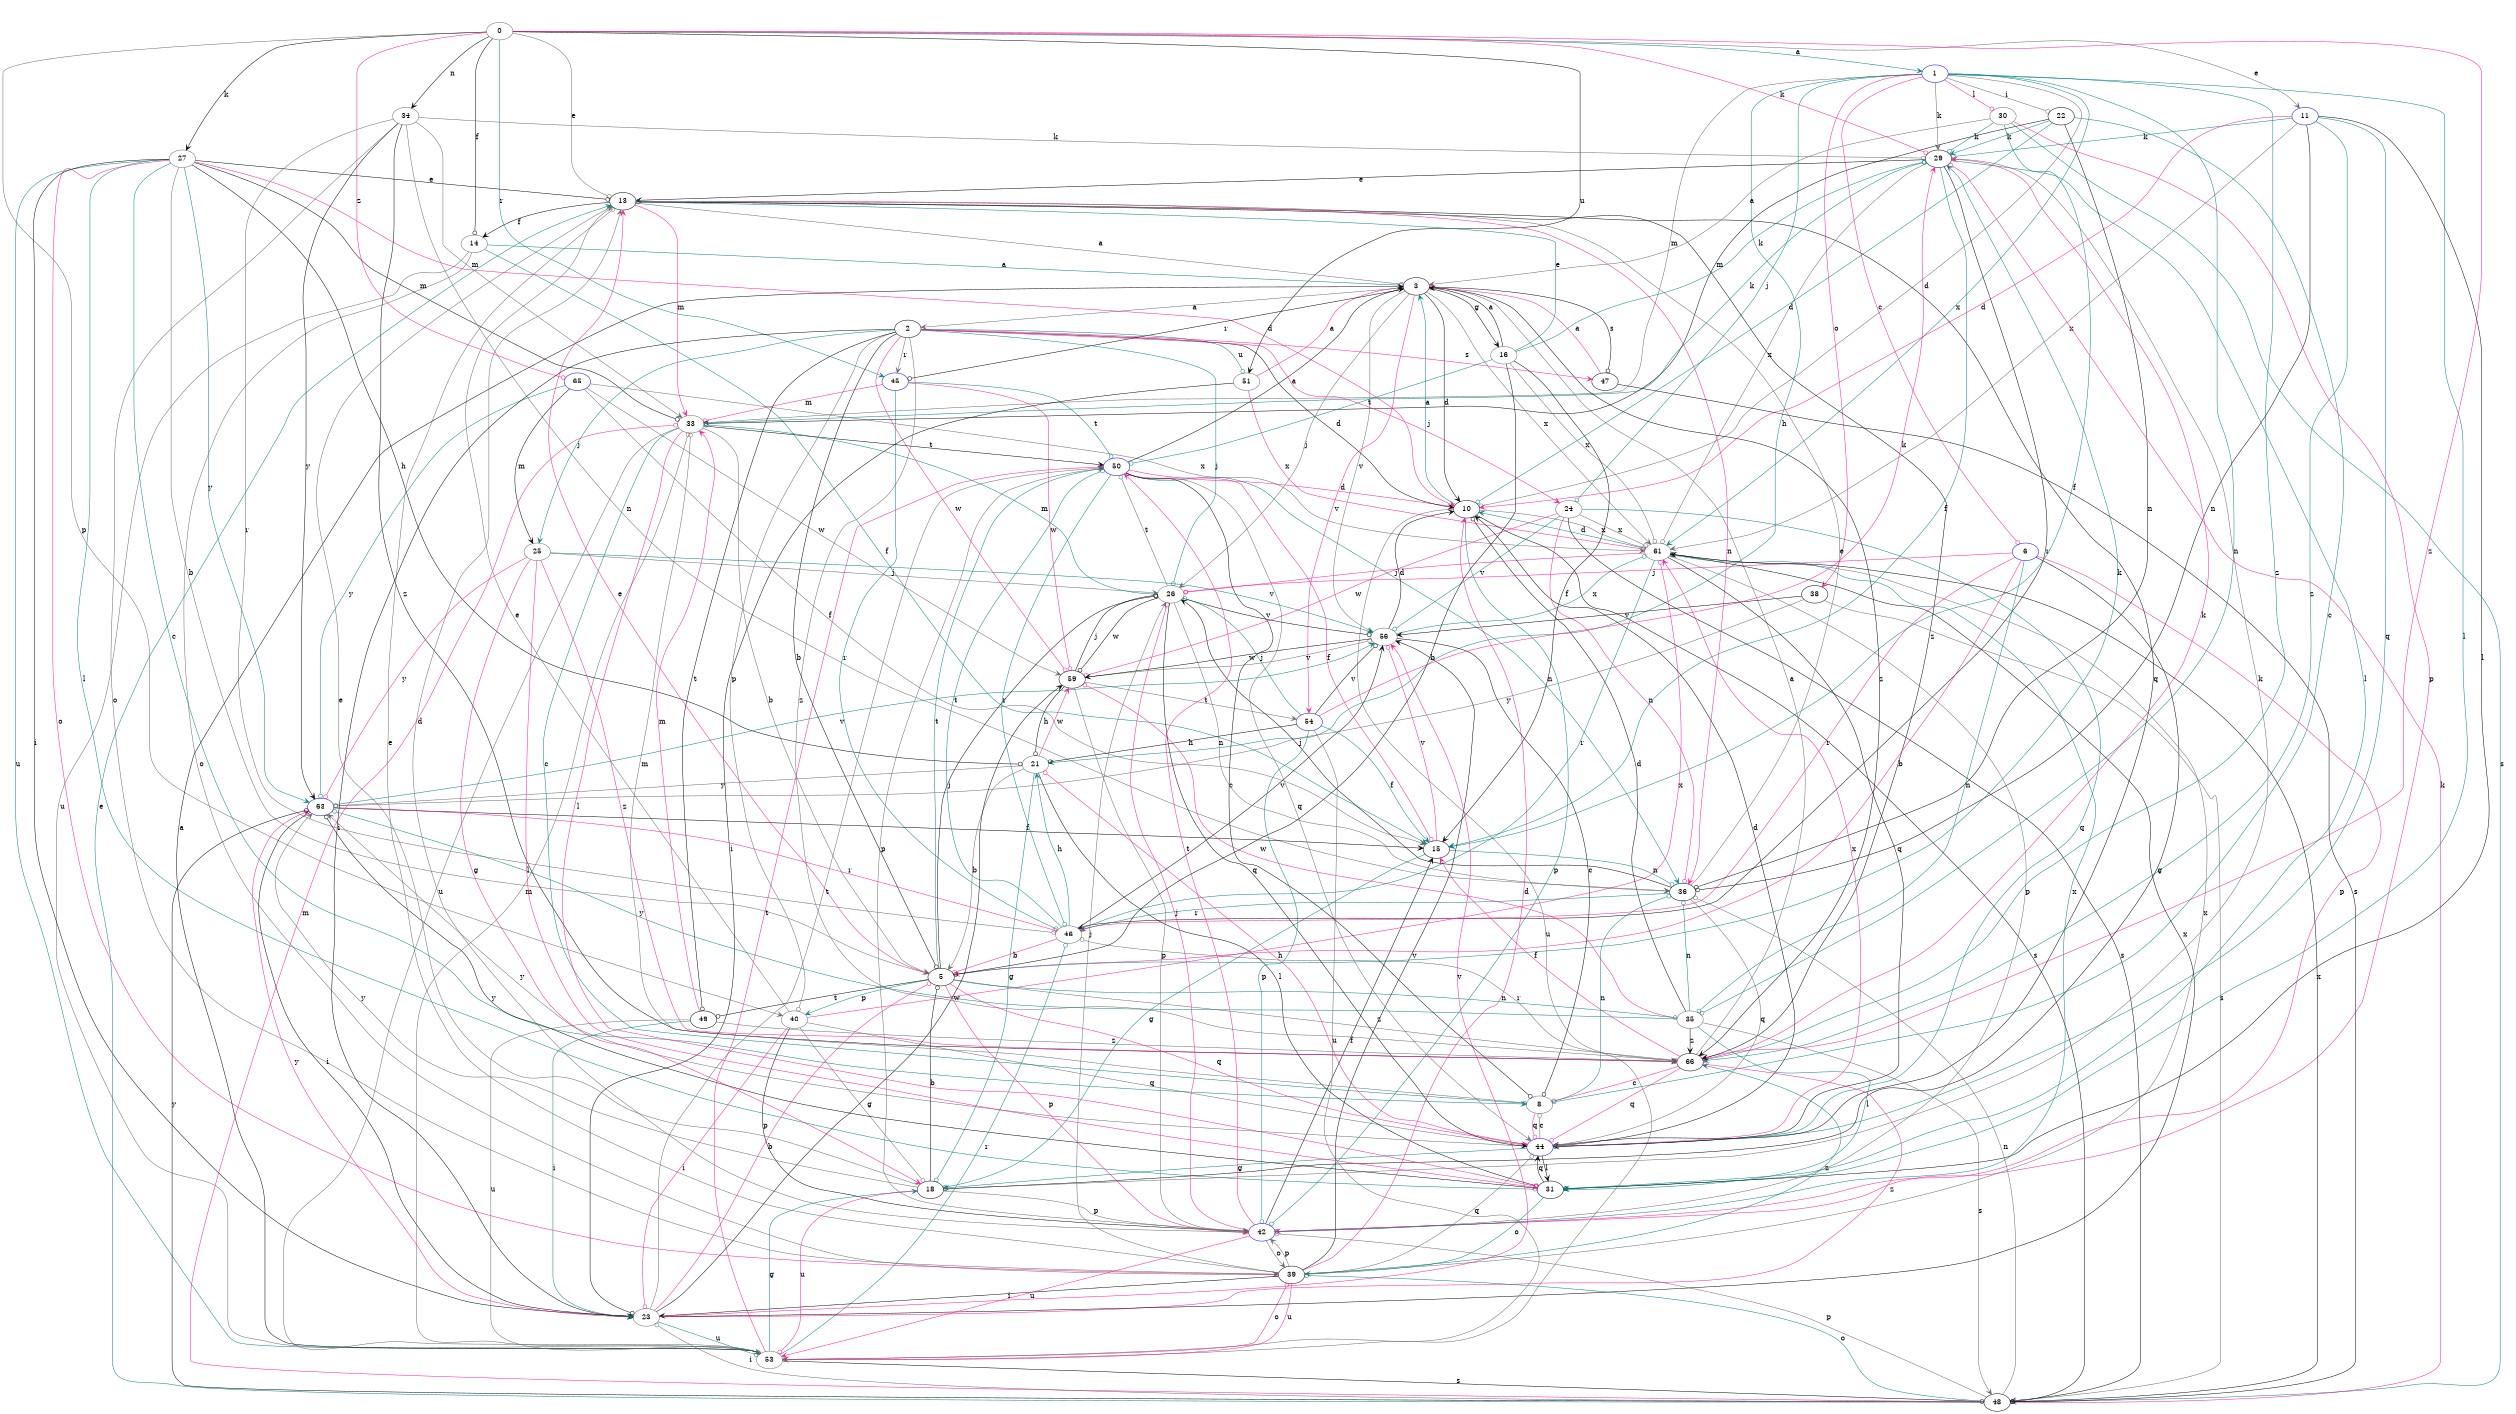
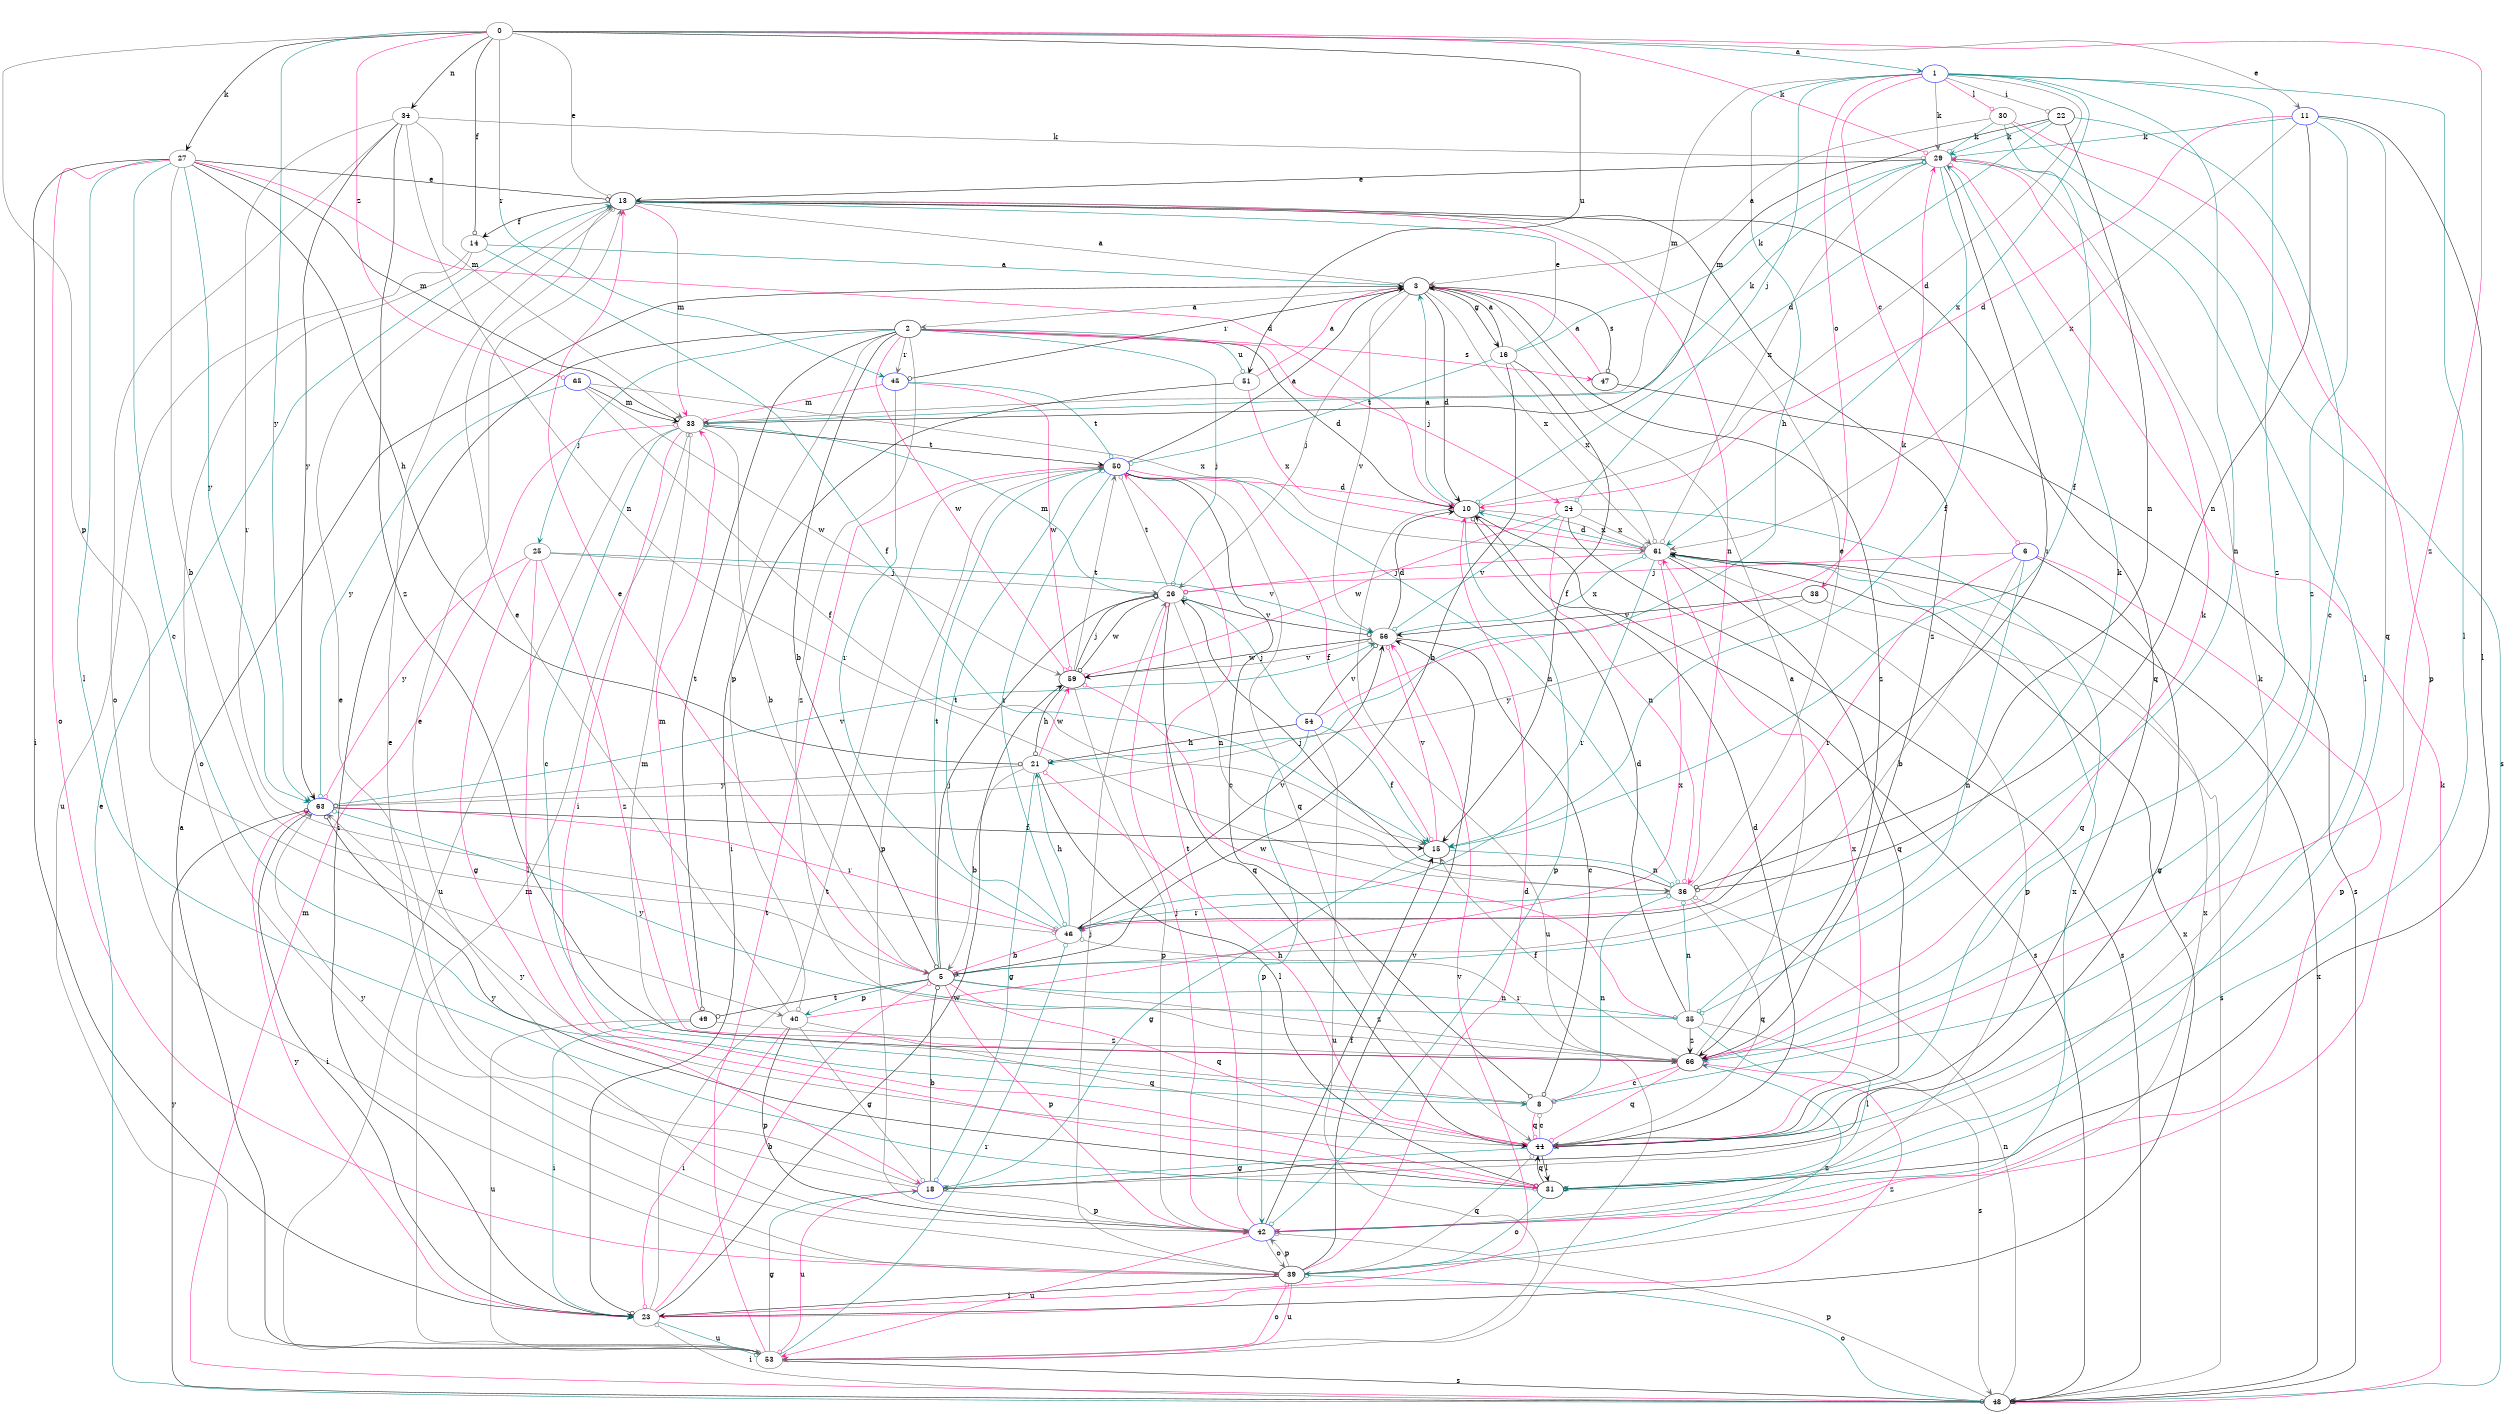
node "29": color black -> gray40
edge "0" -> "63": added, label "y"
edge "65" -> "25": now "65" -> "33"
edge "3" -> "54": removed, label "v"
edge "50" -> "36": arrowhead vee -> odot
edge "59" -> "54": now "59" -> "50"
edge "42" -> "13": label "d" -> "e"
edge "33" -> "31": label "l" -> "i"
node "36": color black -> gray40
edge "6" -> "5": color deeppink -> gray40
edge "50" -> "42": arrowhead vee -> odot
edge "54" -> "42": arrowhead odot -> vee
edge "66" -> "15": color deeppink -> gray40
edge "27" -> "53": removed, label "u"
edge "35" -> "31": arrowhead vee -> odot
node "18": color black -> blue
